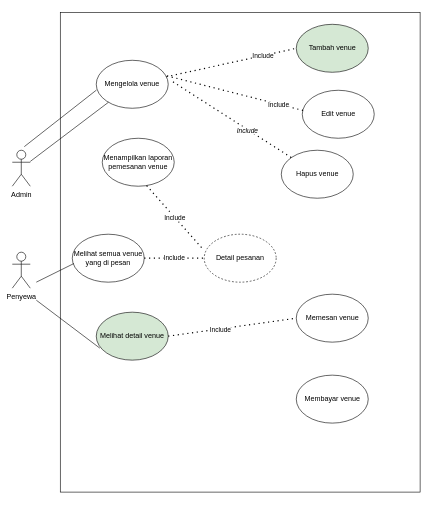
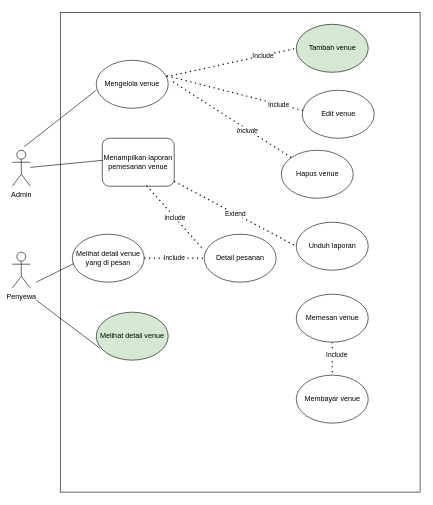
edge "Mengelola venue" -- "Admin": now "Menampilkan laporan pemesanan venue" -- "Admin"
node "Menampilkan laporan pemesanan venue": shape ellipse -> rounded rectangle
edge "Menampilkan laporan pemesanan venue" -- "Unduh laporan": added, label "Extend"
node "Unduh laporan": added
node "Melihat semua venue yang di pesan": label "Melihat semua venue yang di pesan" -> "Melihat detail venue yang di pesan"
node "Detail pesanan": style dashed -> solid
edge "Memesan venue" -- "Melihat detail venue": removed, label "Include"
edge "Memesan venue" -- "Membayar venue": added, label "Include"
